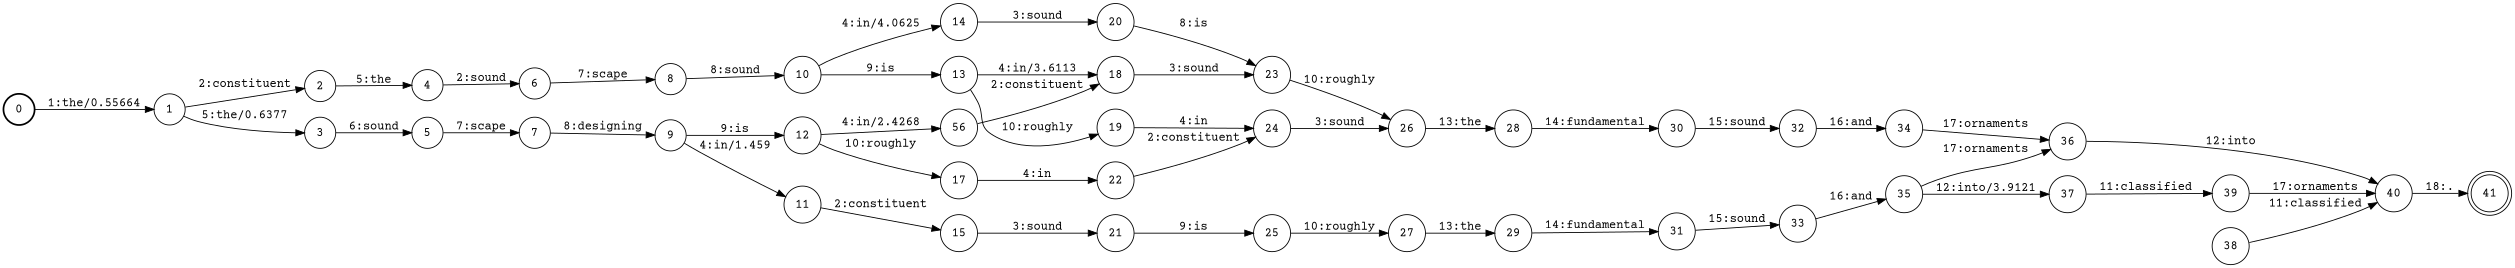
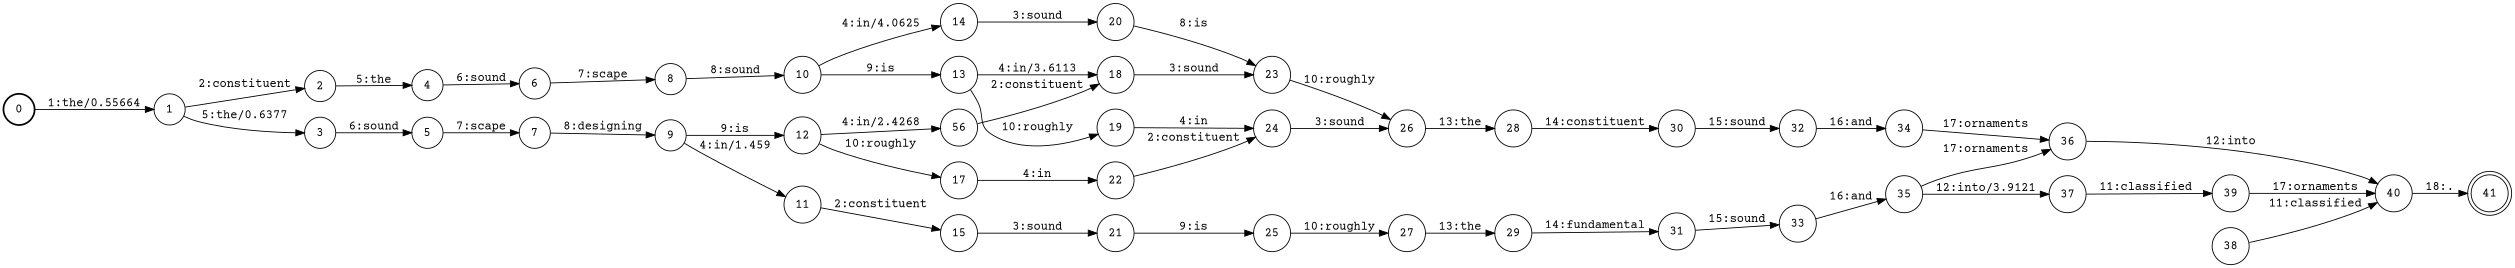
edge "4" -> "6": label "2:sound" -> "6:sound"
edge "28" -> "30": label "14:fundamental" -> "14:constituent"
